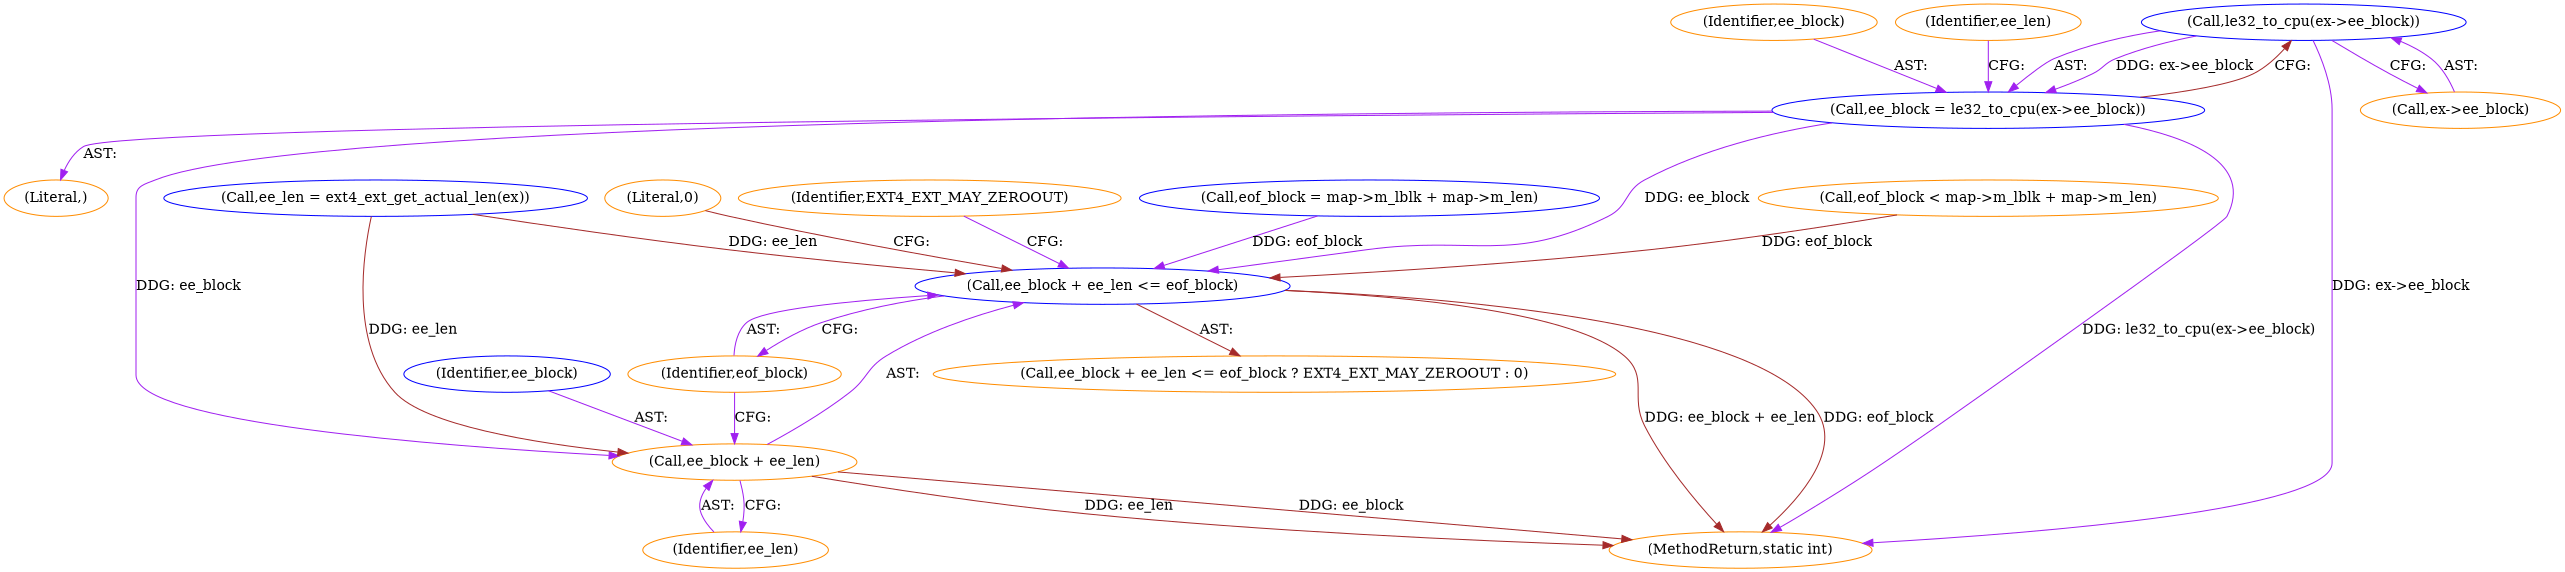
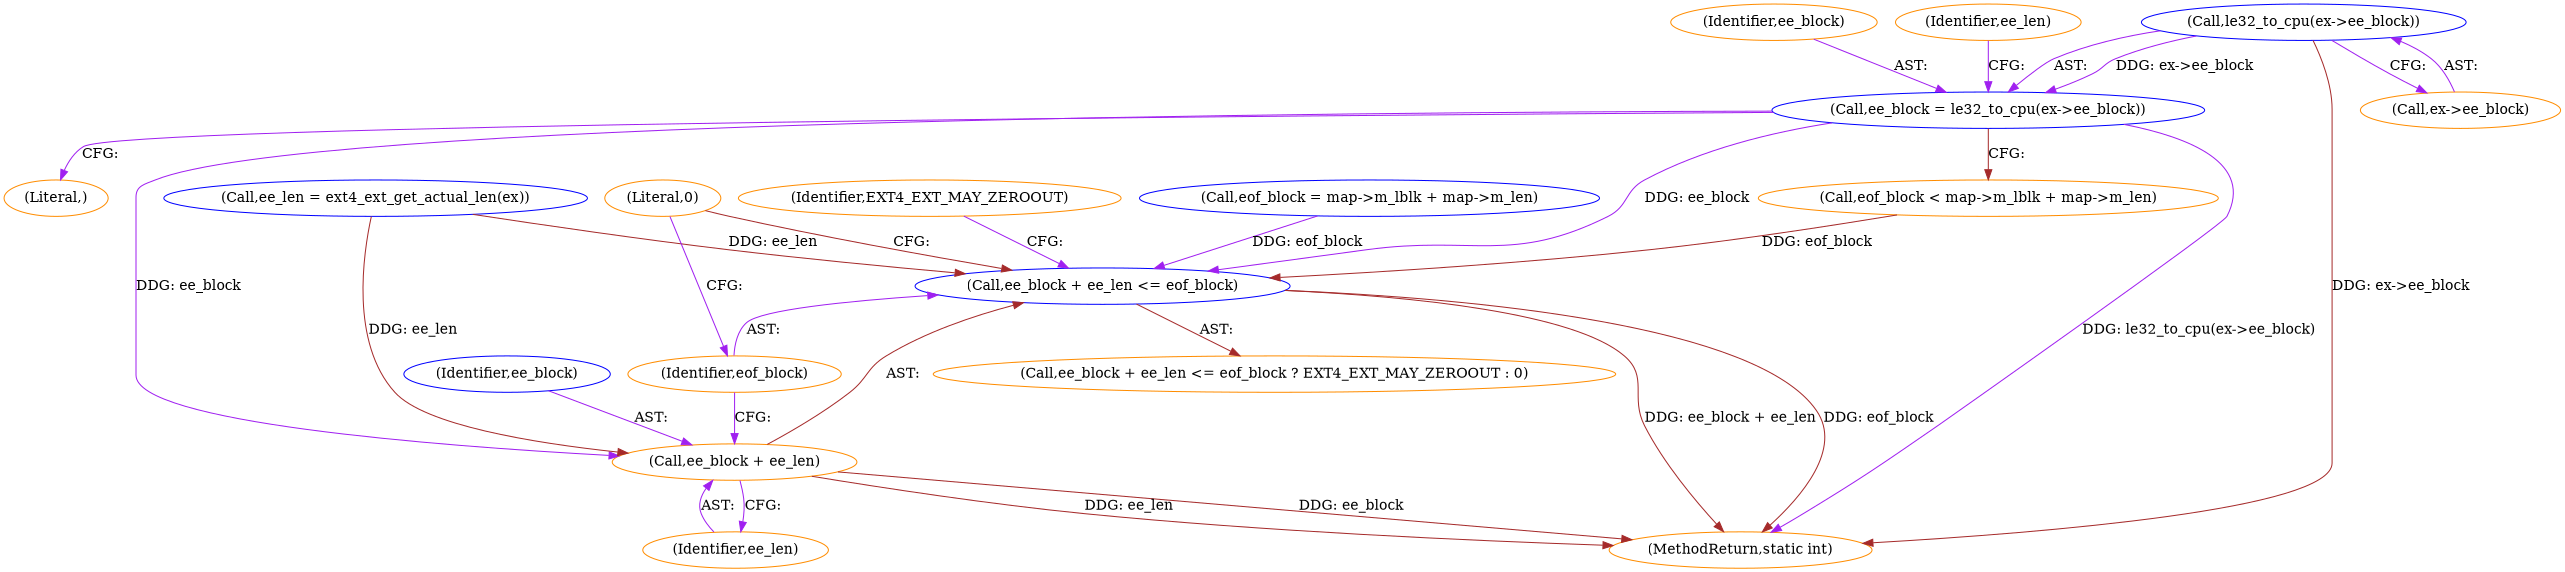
edge "(Call,ee_block = le32_to_cpu(ex->ee_block))" -> "(Call,le32_to_cpu(ex->ee_block))": now "(Call,ee_block = le32_to_cpu(ex->ee_block))" -> "(Call,eof_block < map->m_lblk + map->m_len)"
edge "(Call,ee_block = le32_to_cpu(ex->ee_block))" -> "(Literal,)": label "AST: " -> "CFG: "
edge "(Call,ee_block + ee_len <= eof_block)" -> "(Identifier,eof_block)": now "(Literal,0)" -> "(Identifier,eof_block)"
edge "(Call,ee_block + ee_len)" -> "(Call,ee_block + ee_len <= eof_block)": color purple -> brown
edge "(Call,le32_to_cpu(ex->ee_block))" -> "(MethodReturn,static int)": color purple -> brown
